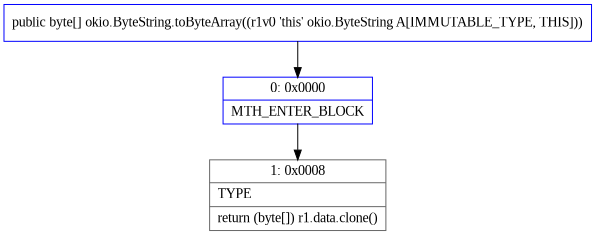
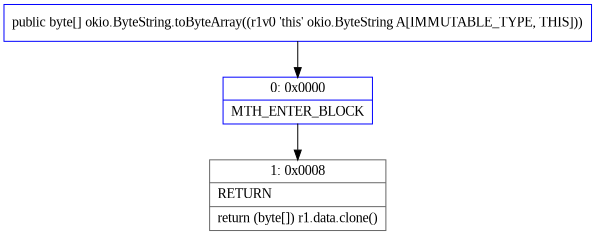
node "1: 0x0008": text "TYPE" -> "RETURN"
